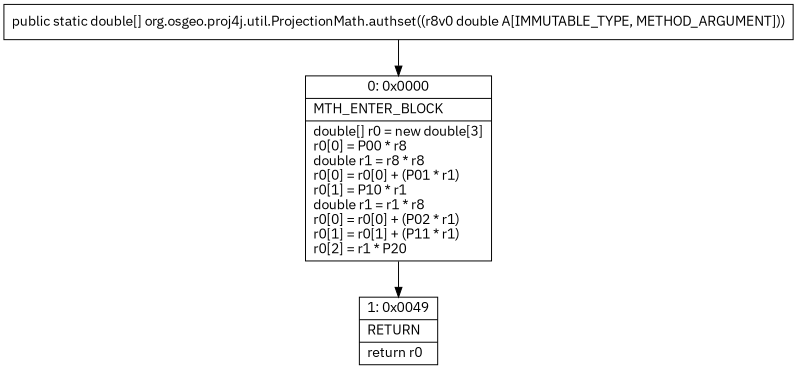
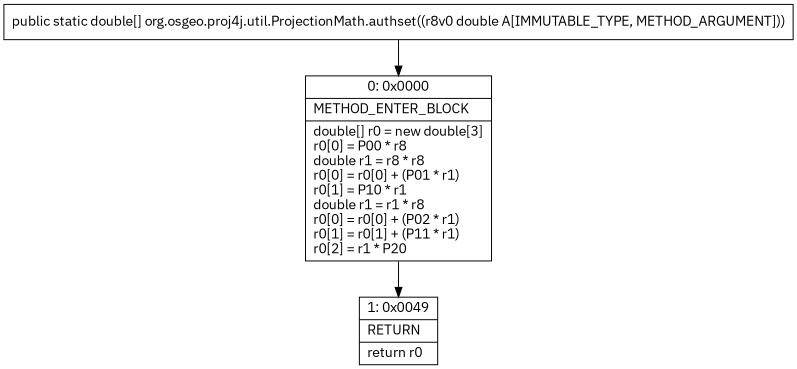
node "0: 0x0000": text "MTH_ENTER_BLOCK" -> "METHOD_ENTER_BLOCK"
